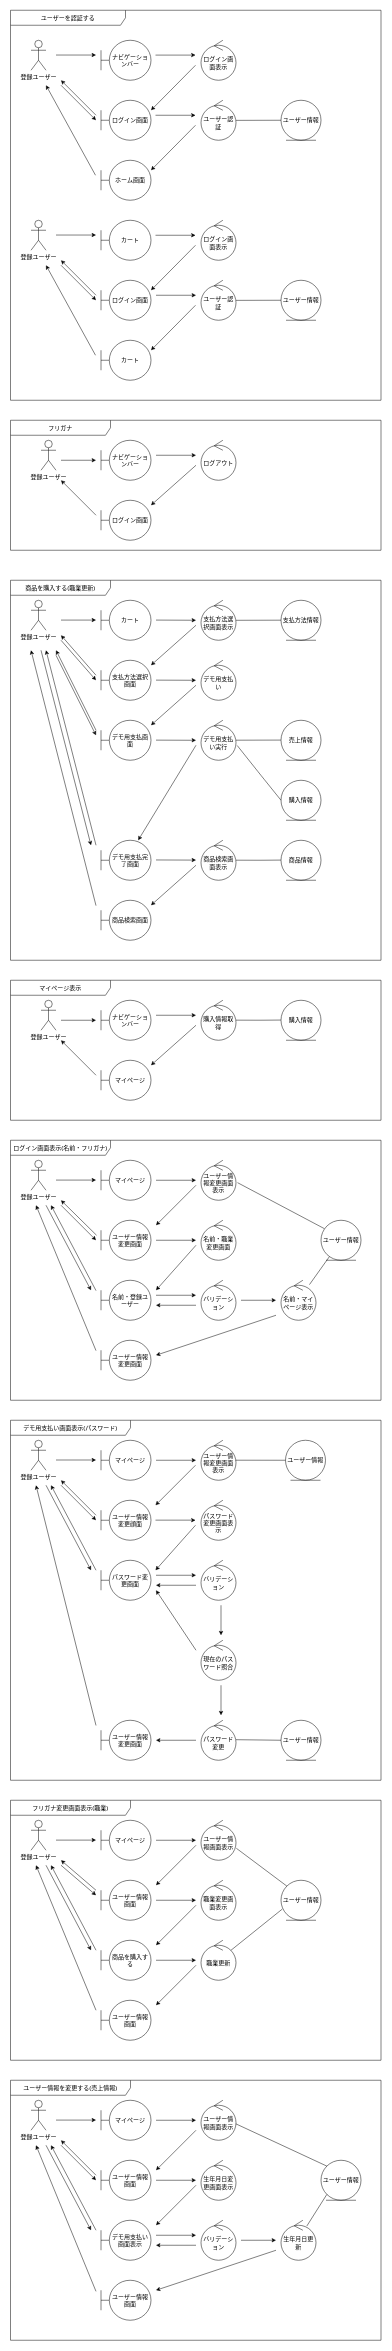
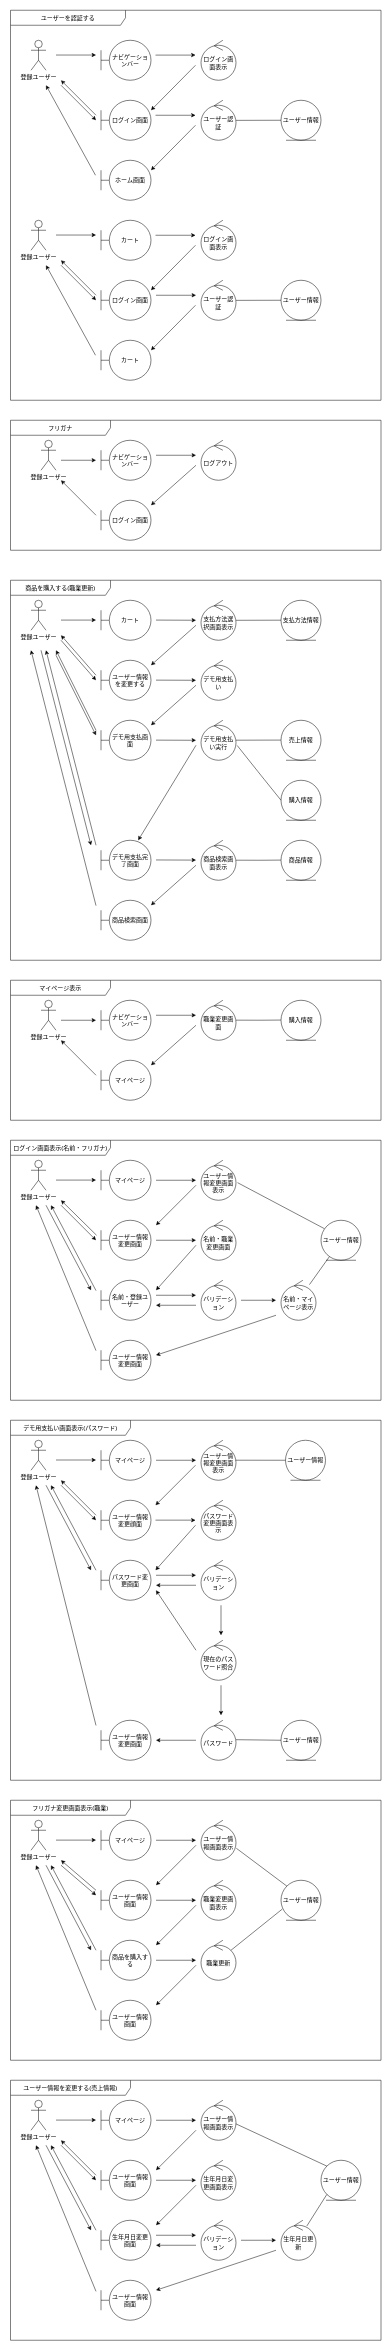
node "支払方法選択画面": label "支払方法選択画面" -> "ユーザー情報を変更する"
node "購入情報取得": label "購入情報取得" -> "職業変更画面"
node "パスワード変更": label "パスワード変更" -> "パスワード"
node "デモ用支払い画面表示": label "デモ用支払い画面表示" -> "生年月日変更画面"
